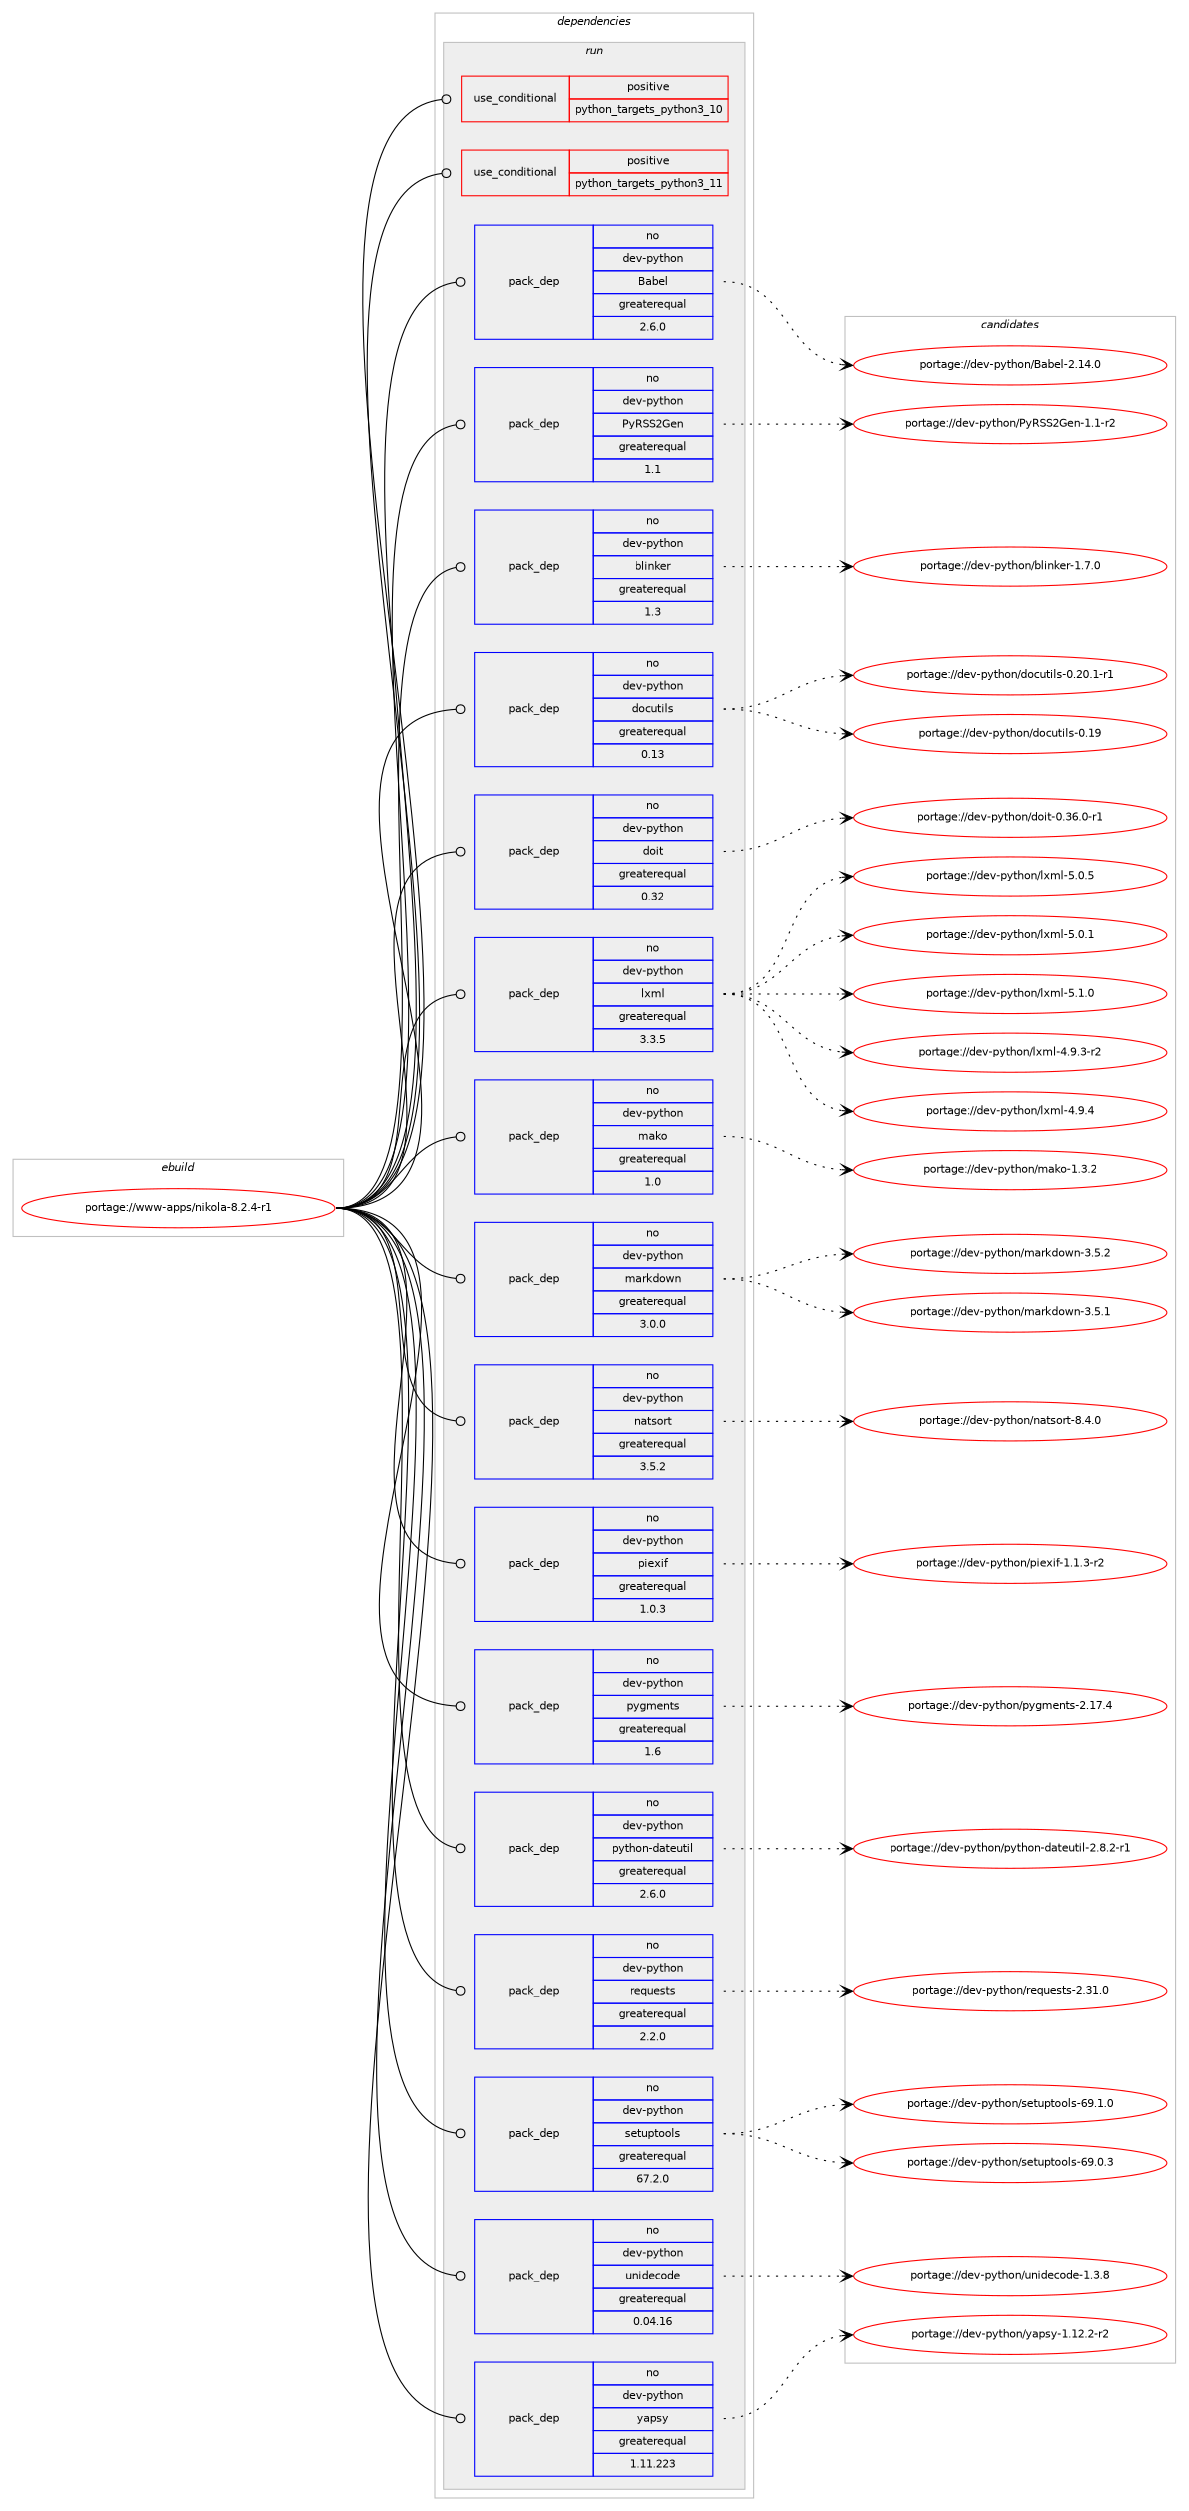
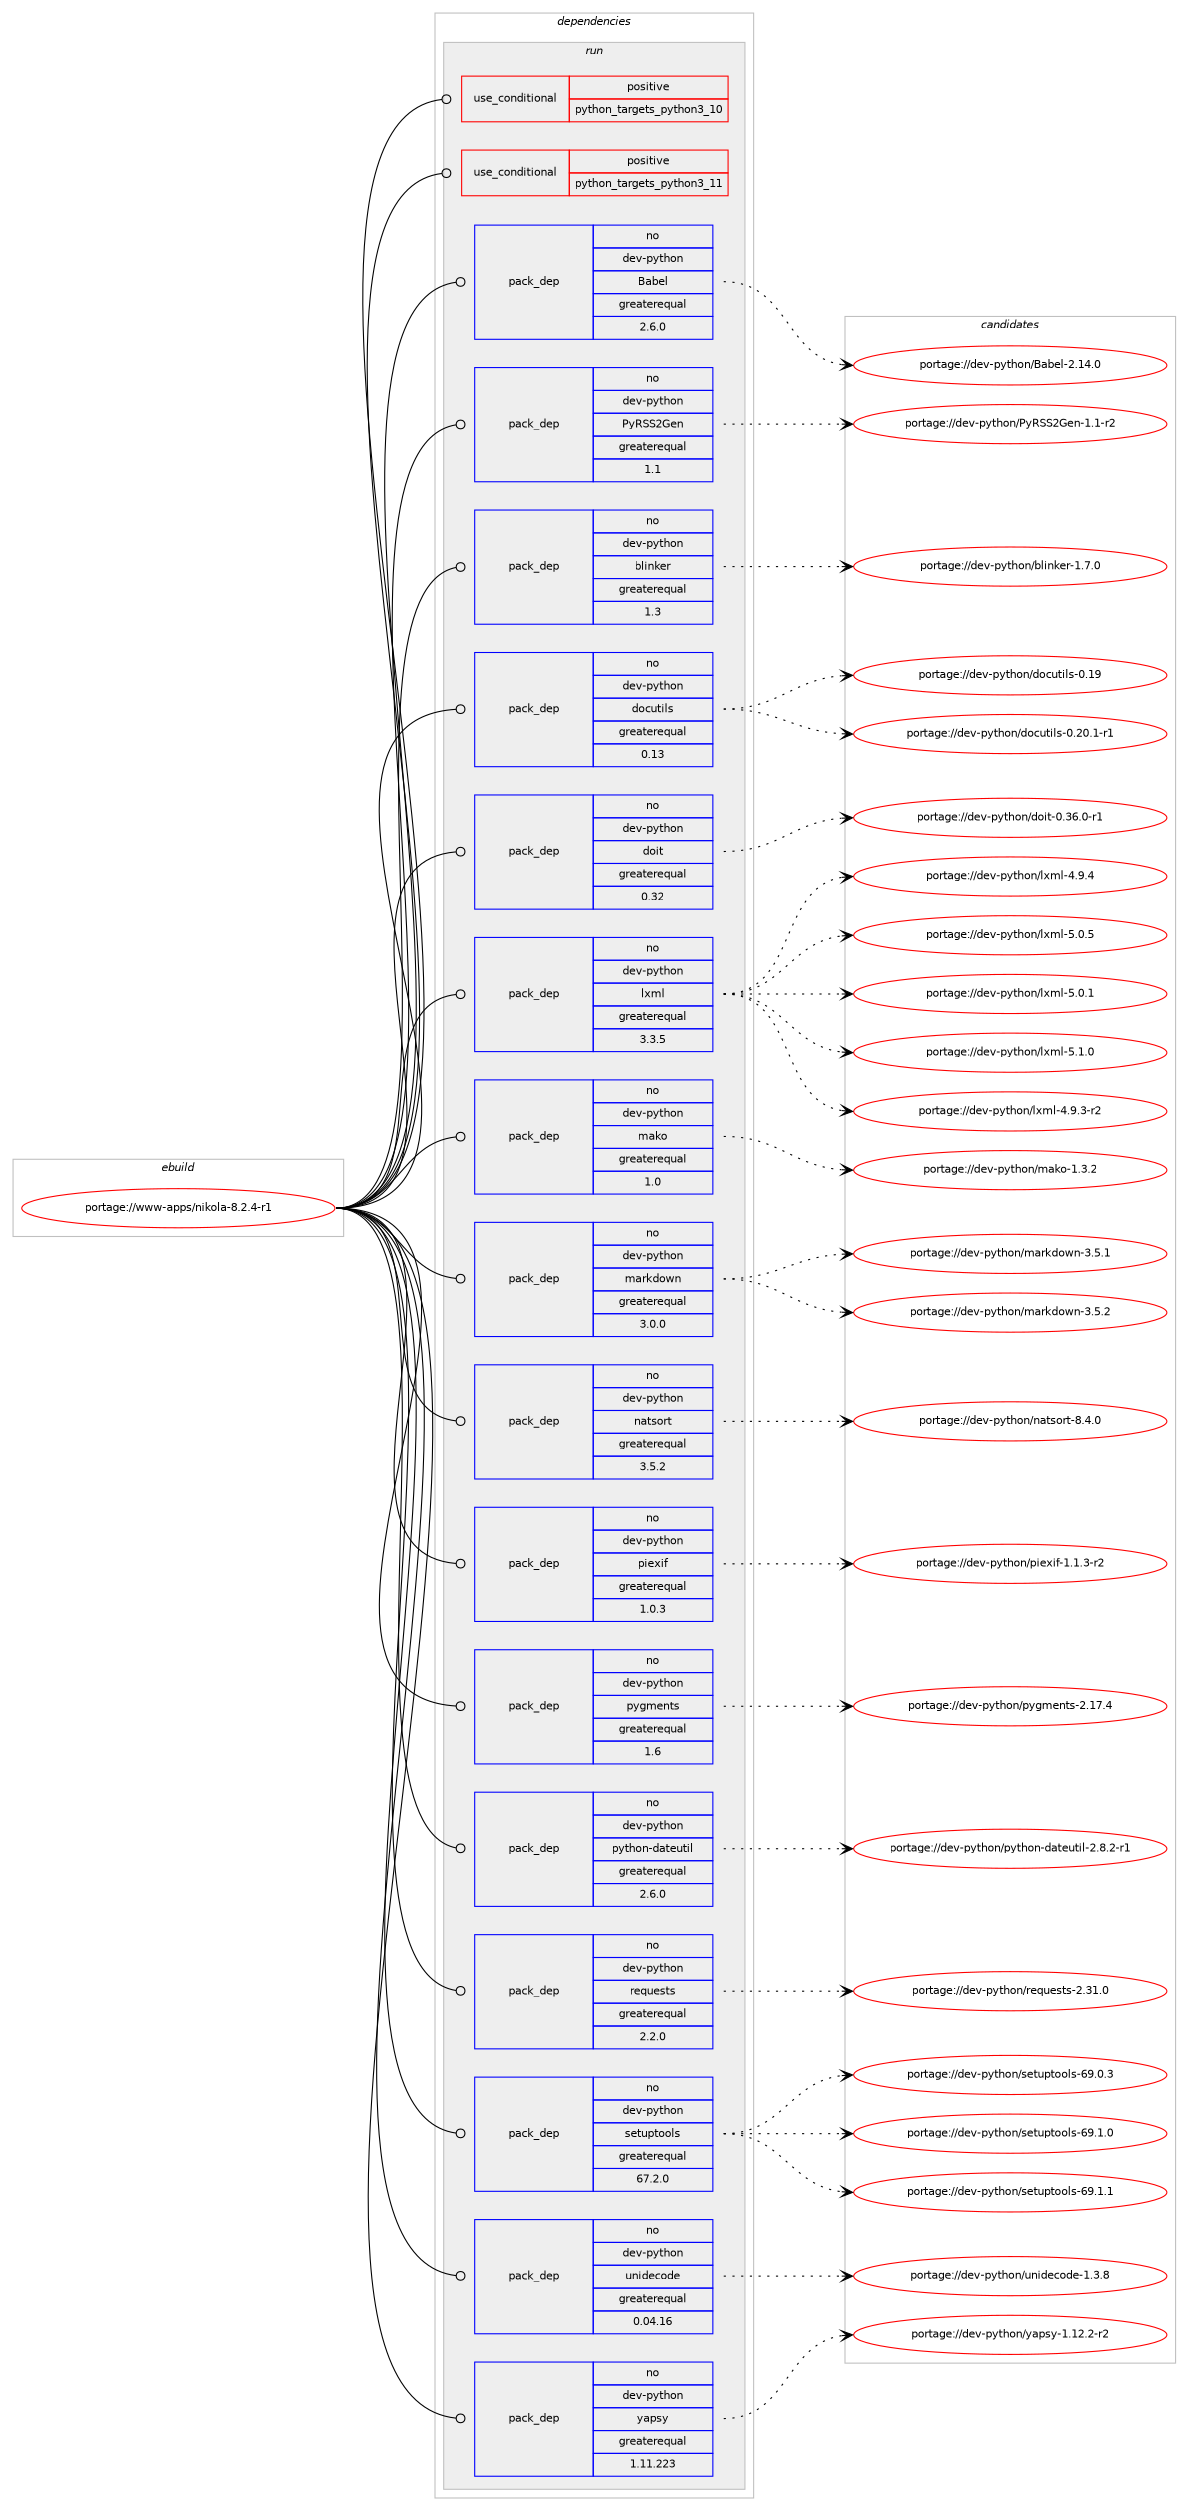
node "portage://dev-python/setuptools-69.1.1": added
